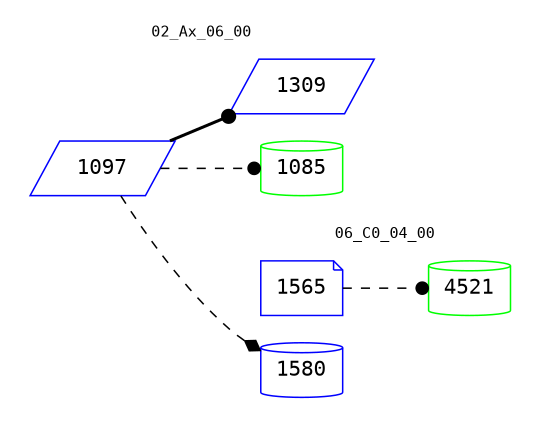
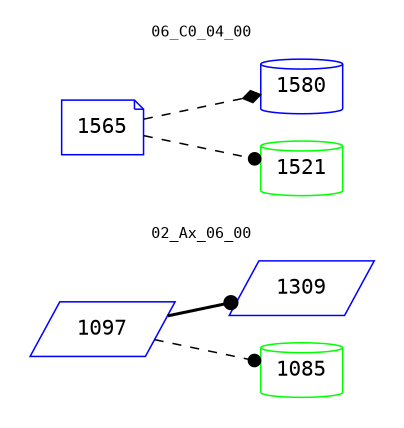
edge "1097" -> "1580": now "1565" -> "1580"
node "4521": label "4521" -> "1521"
